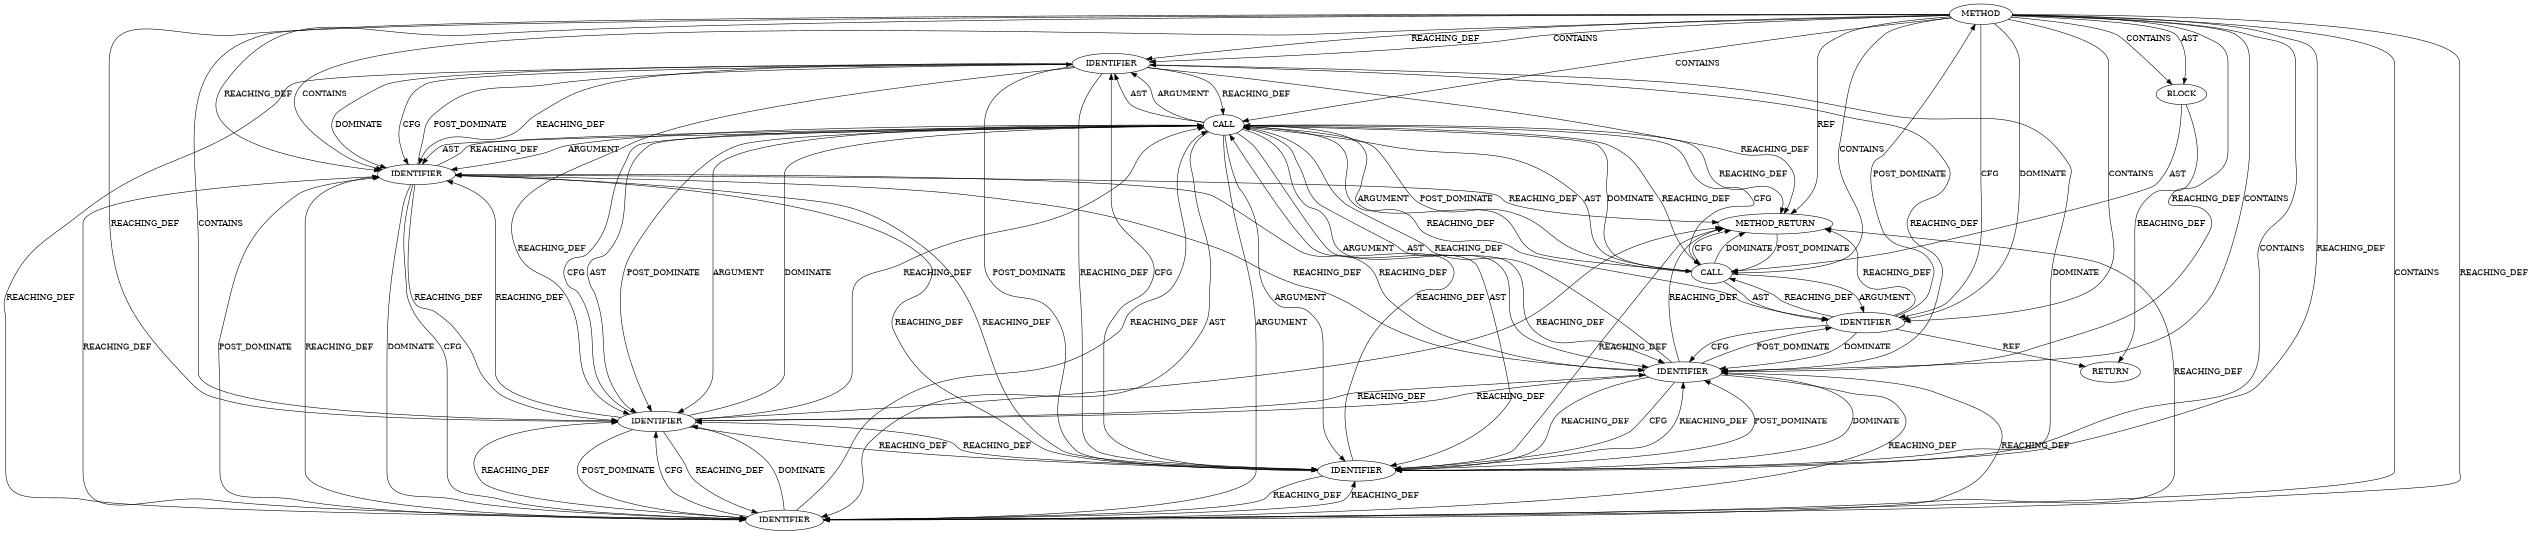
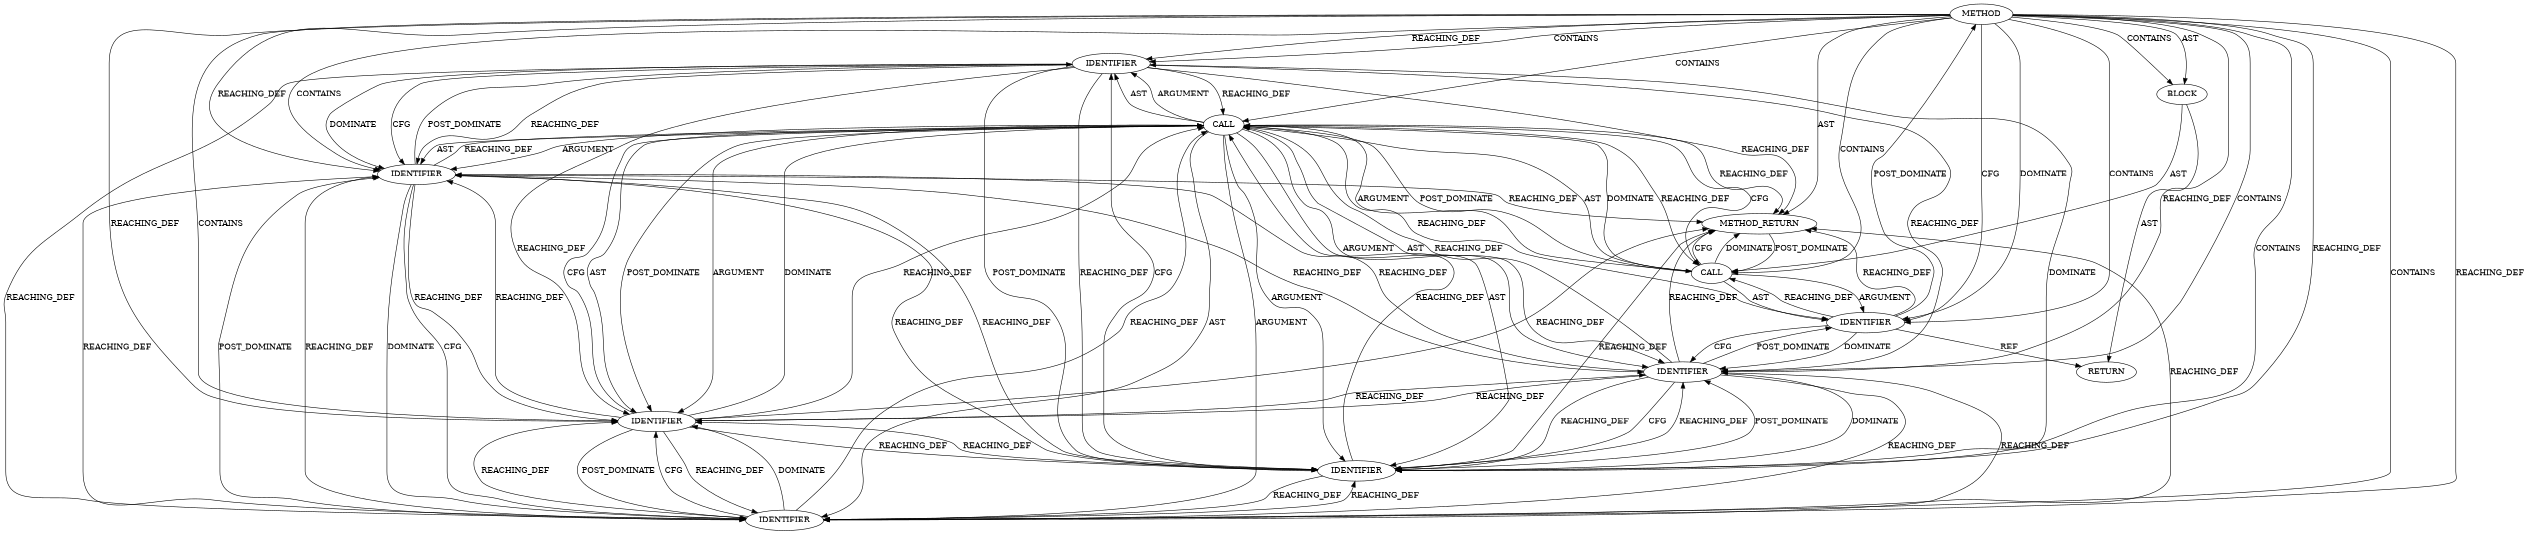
edge "METHOD" -> "METHOD_RETURN": label "REF" -> "AST"
edge "BLOCK" -> "RETURN": label "REACHING_DEF" -> "AST"
